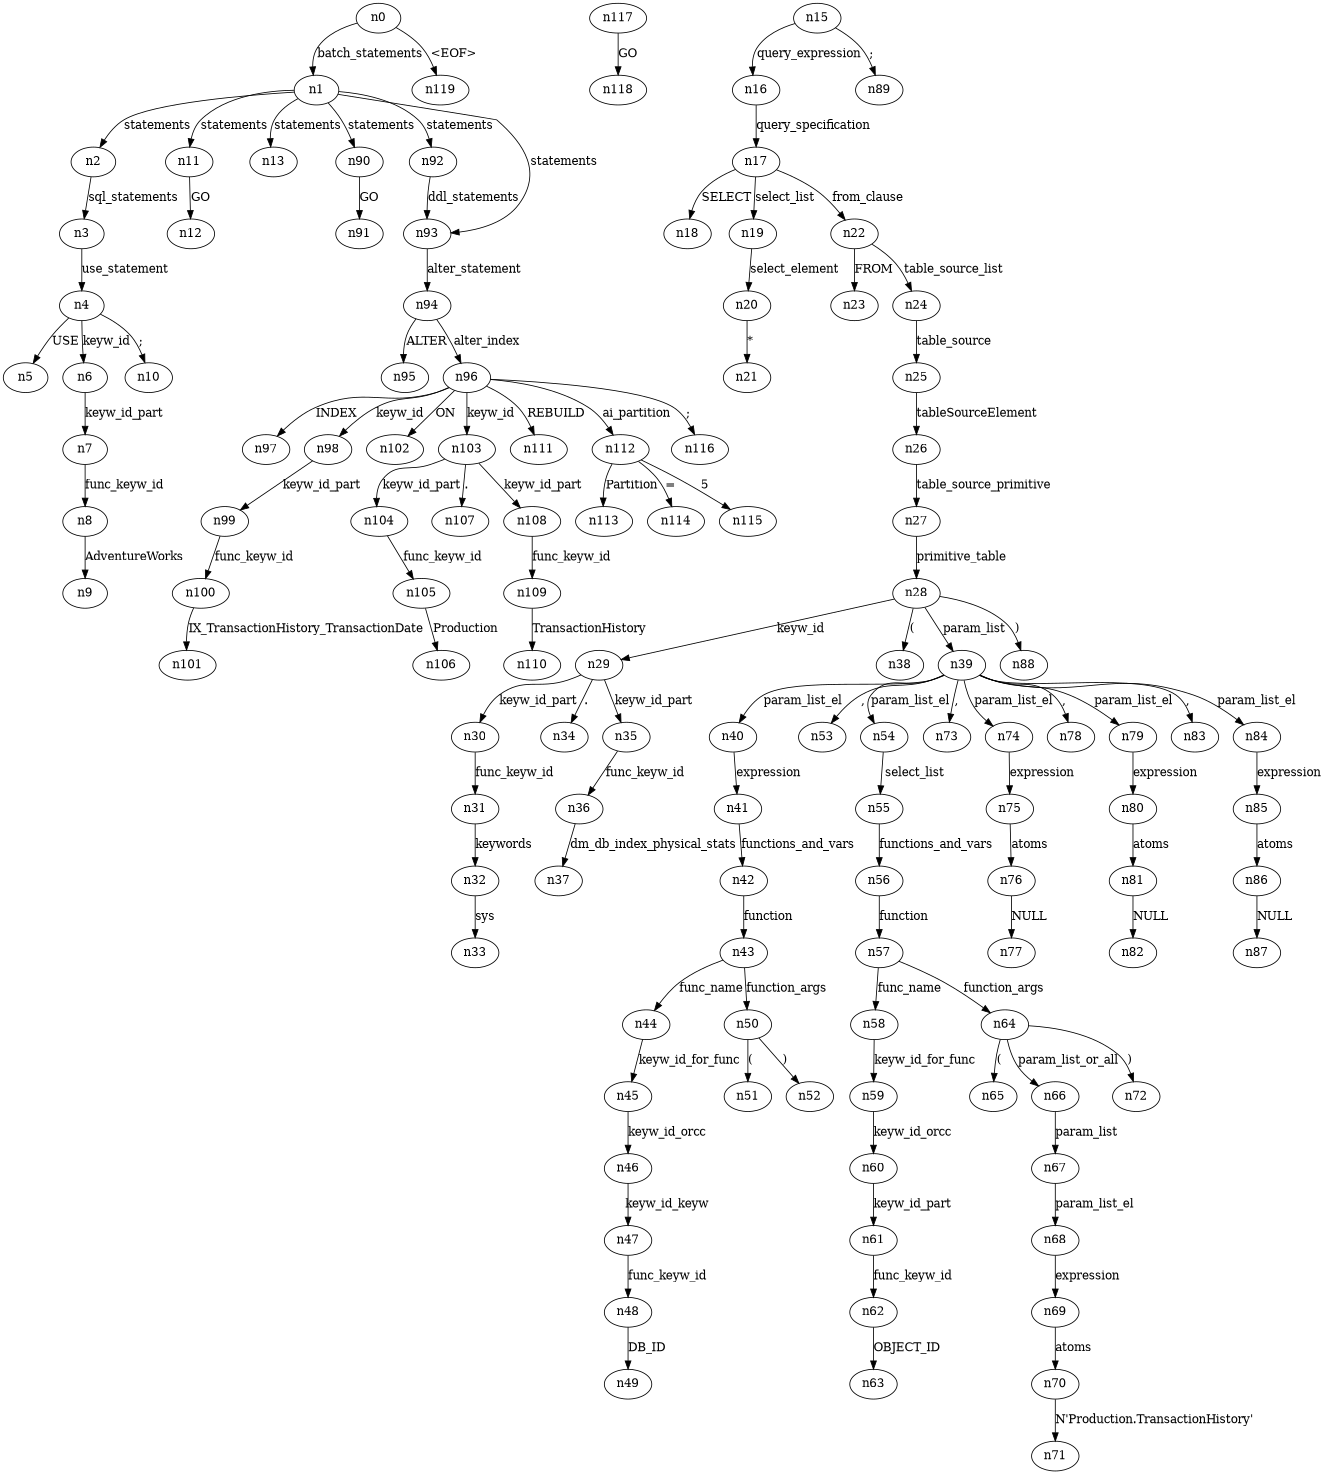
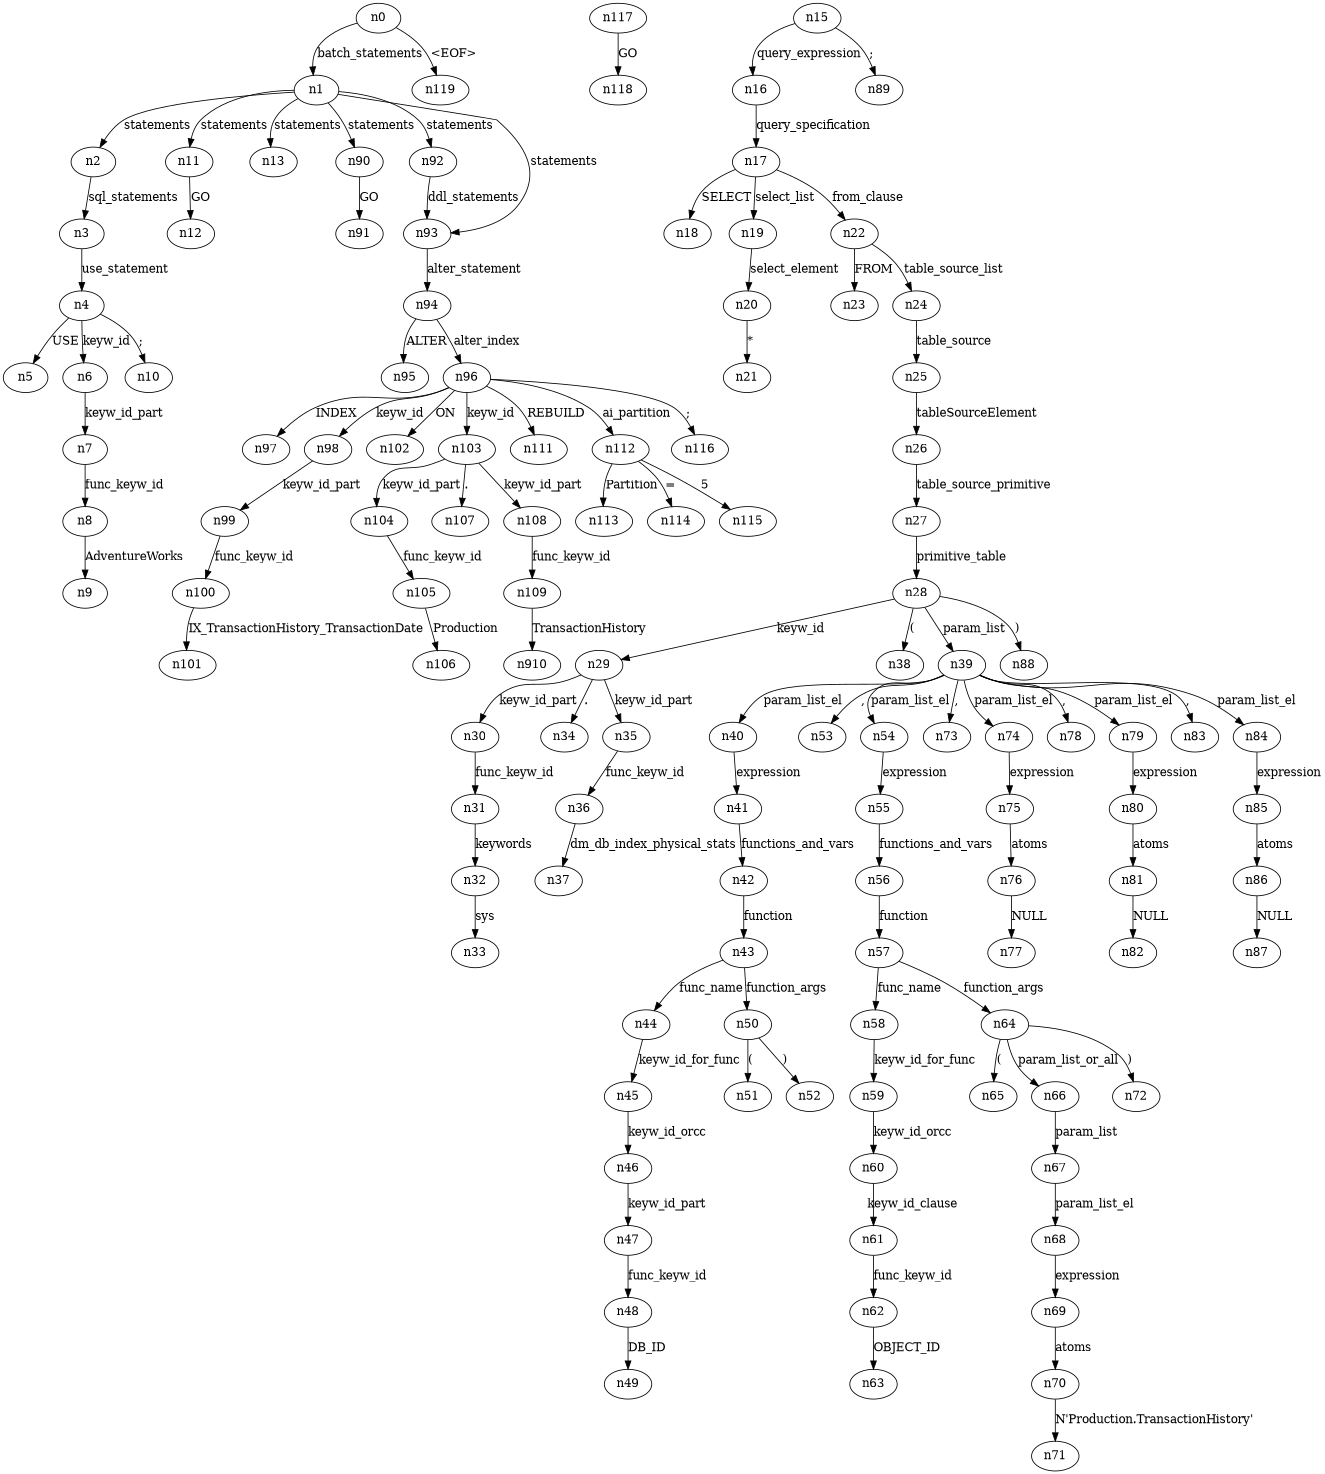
node "n110": label "n110" -> "n910"
edge "n54" -> "n55": label "select_list" -> "expression"
edge "n46" -> "n47": label "keyw_id_keyw" -> "keyw_id_part"
edge "n60" -> "n61": label "keyw_id_part" -> "keyw_id_clause"
